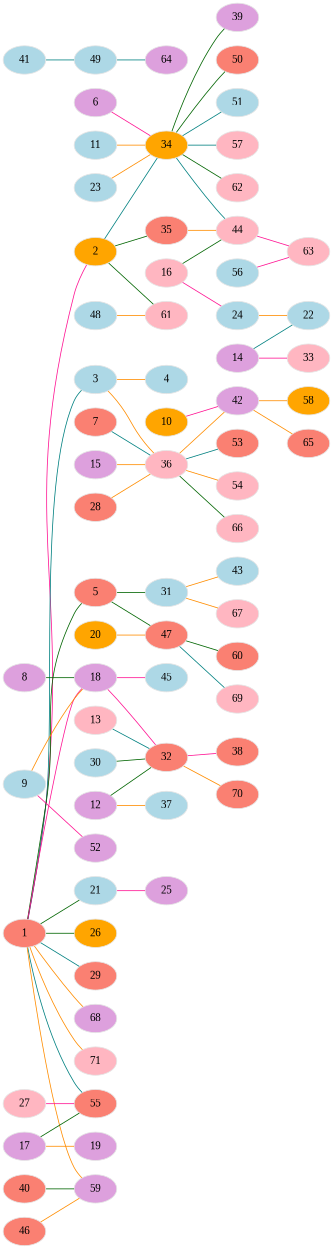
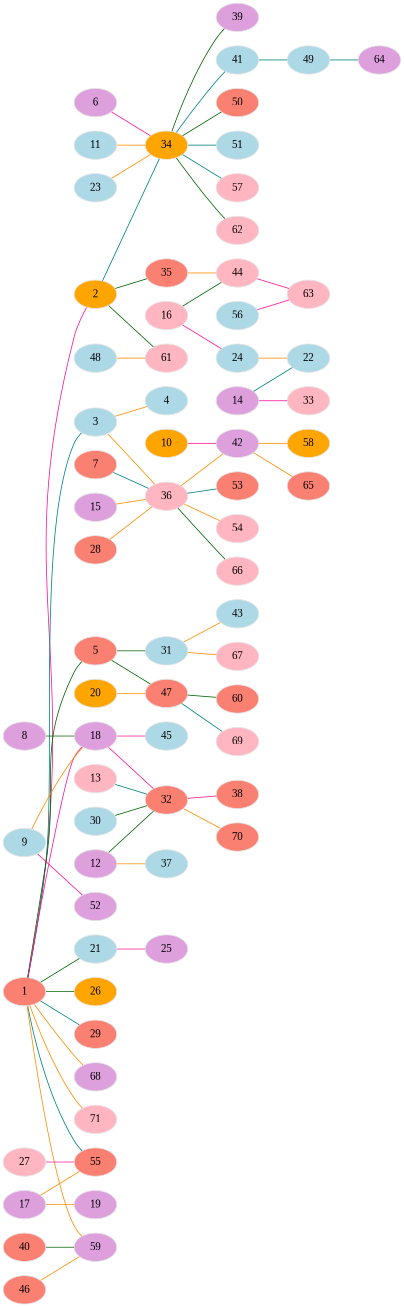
edge "34" -- "44": now "34" -- "41"
edge "55" -- "17": color darkgreen -> darkorange
